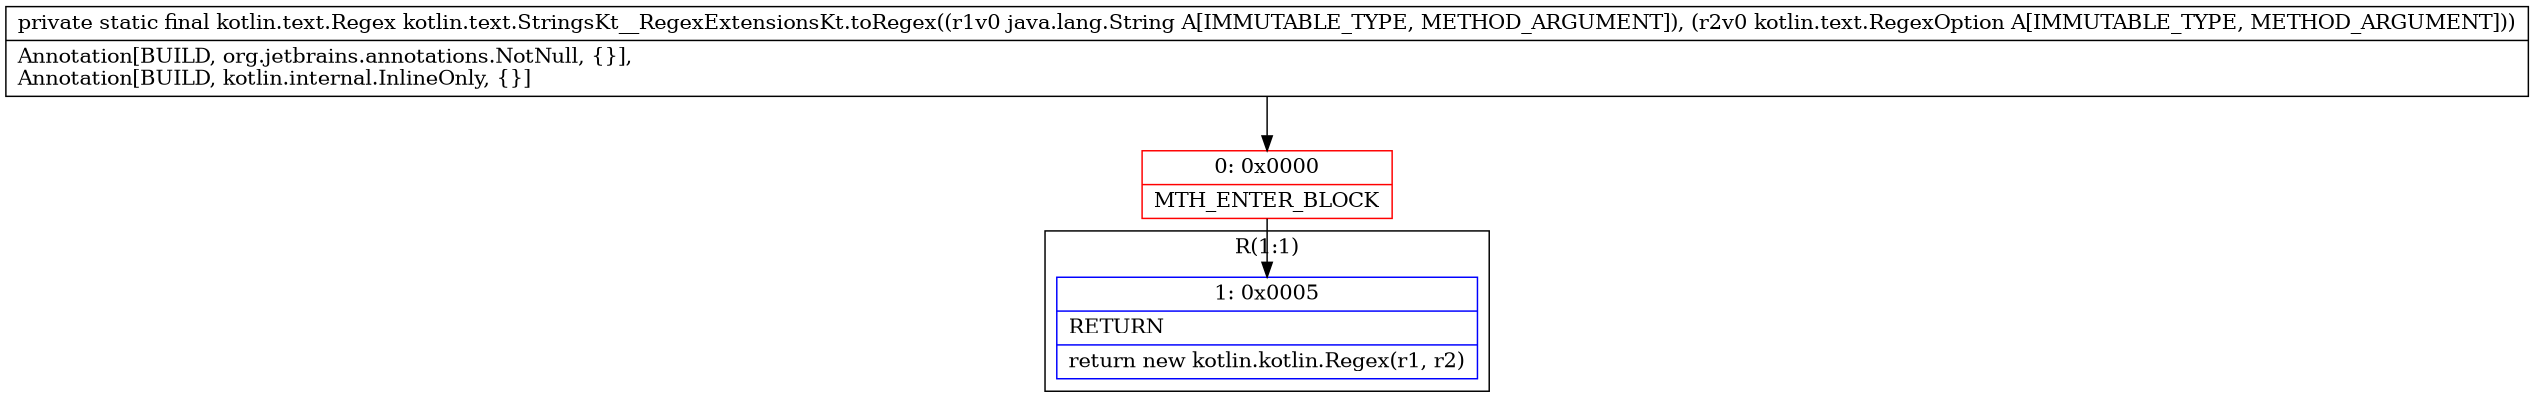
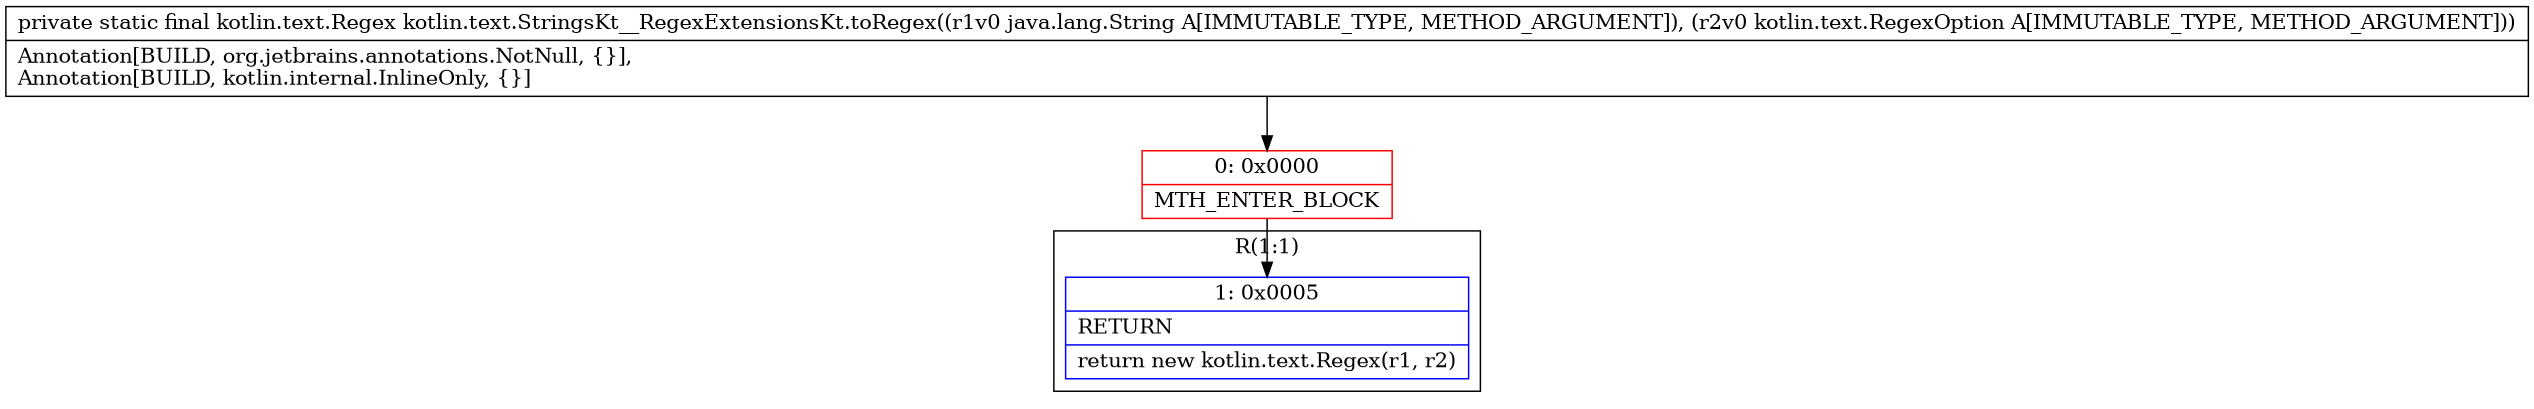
node "1: 0x0005": text "return new kotlin.kotlin.Regex(r1, r2)" -> "return new kotlin.text.Regex(r1, r2)"
